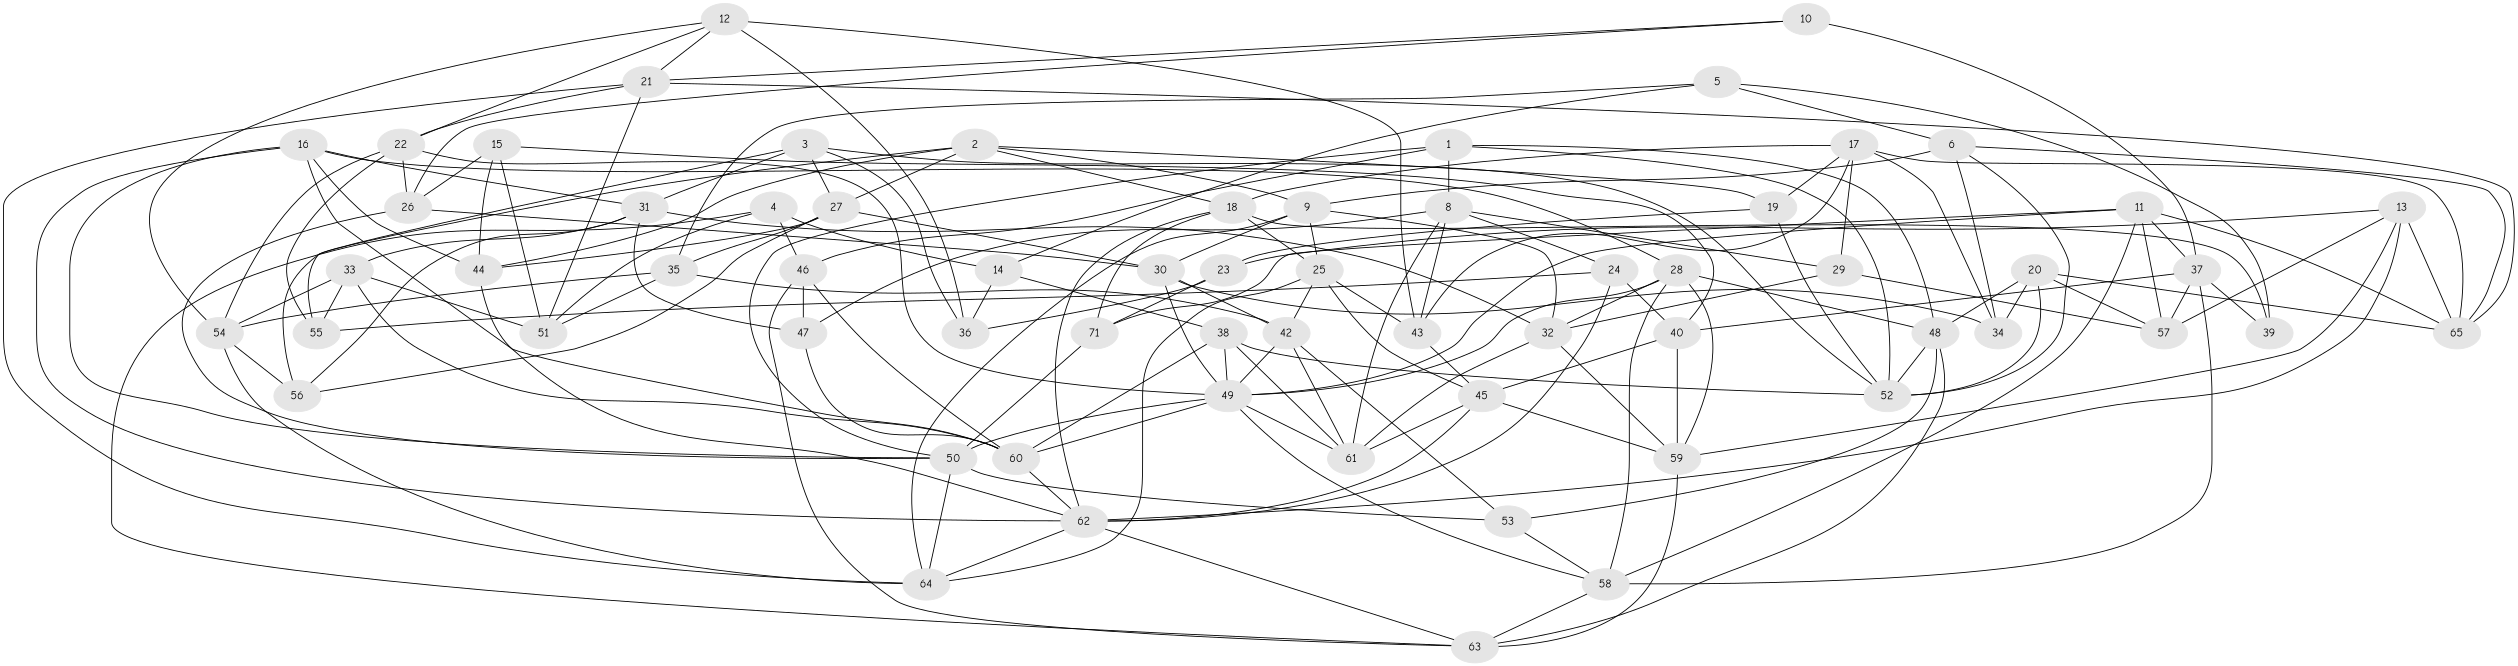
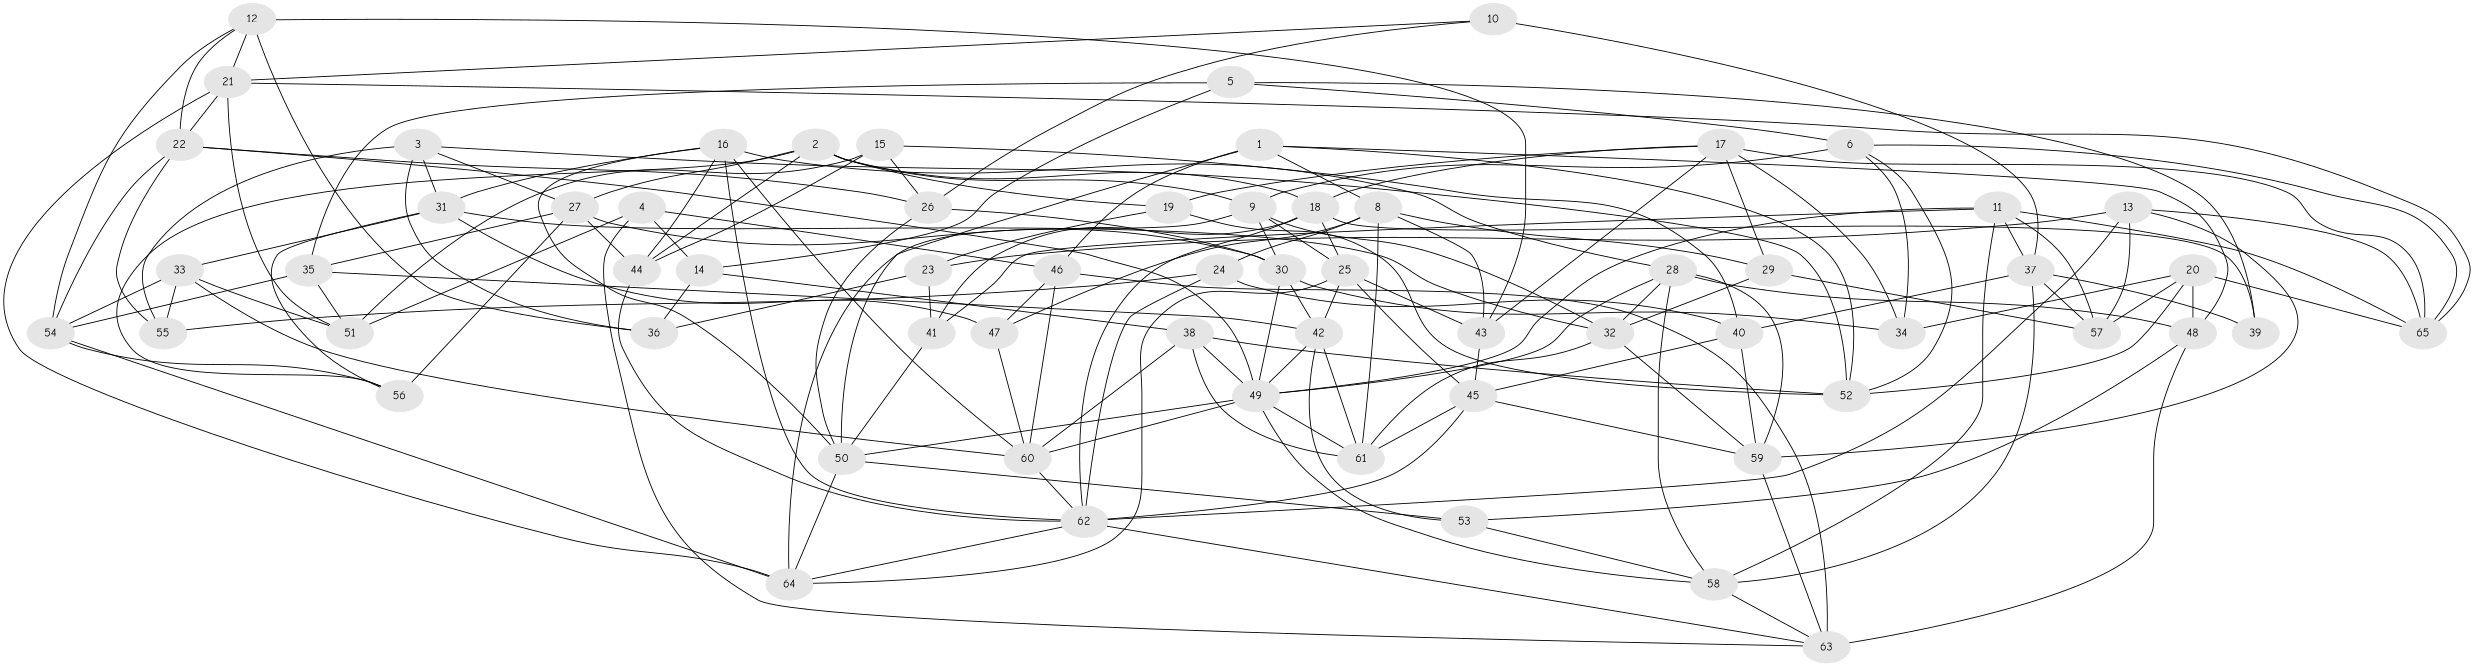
node "71": label "71" -> "41"
edge "48" -- "52": removed
